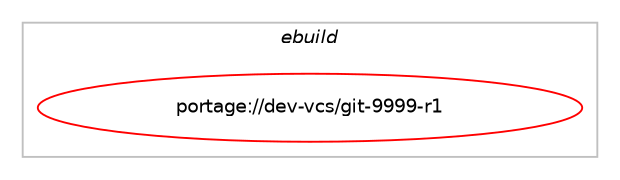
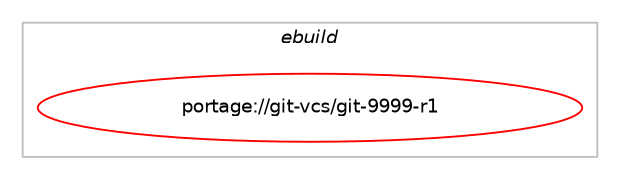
node "portage://dev-vcs/git-9999-r1": label "portage://dev-vcs/git-9999-r1" -> "portage://git-vcs/git-9999-r1"
